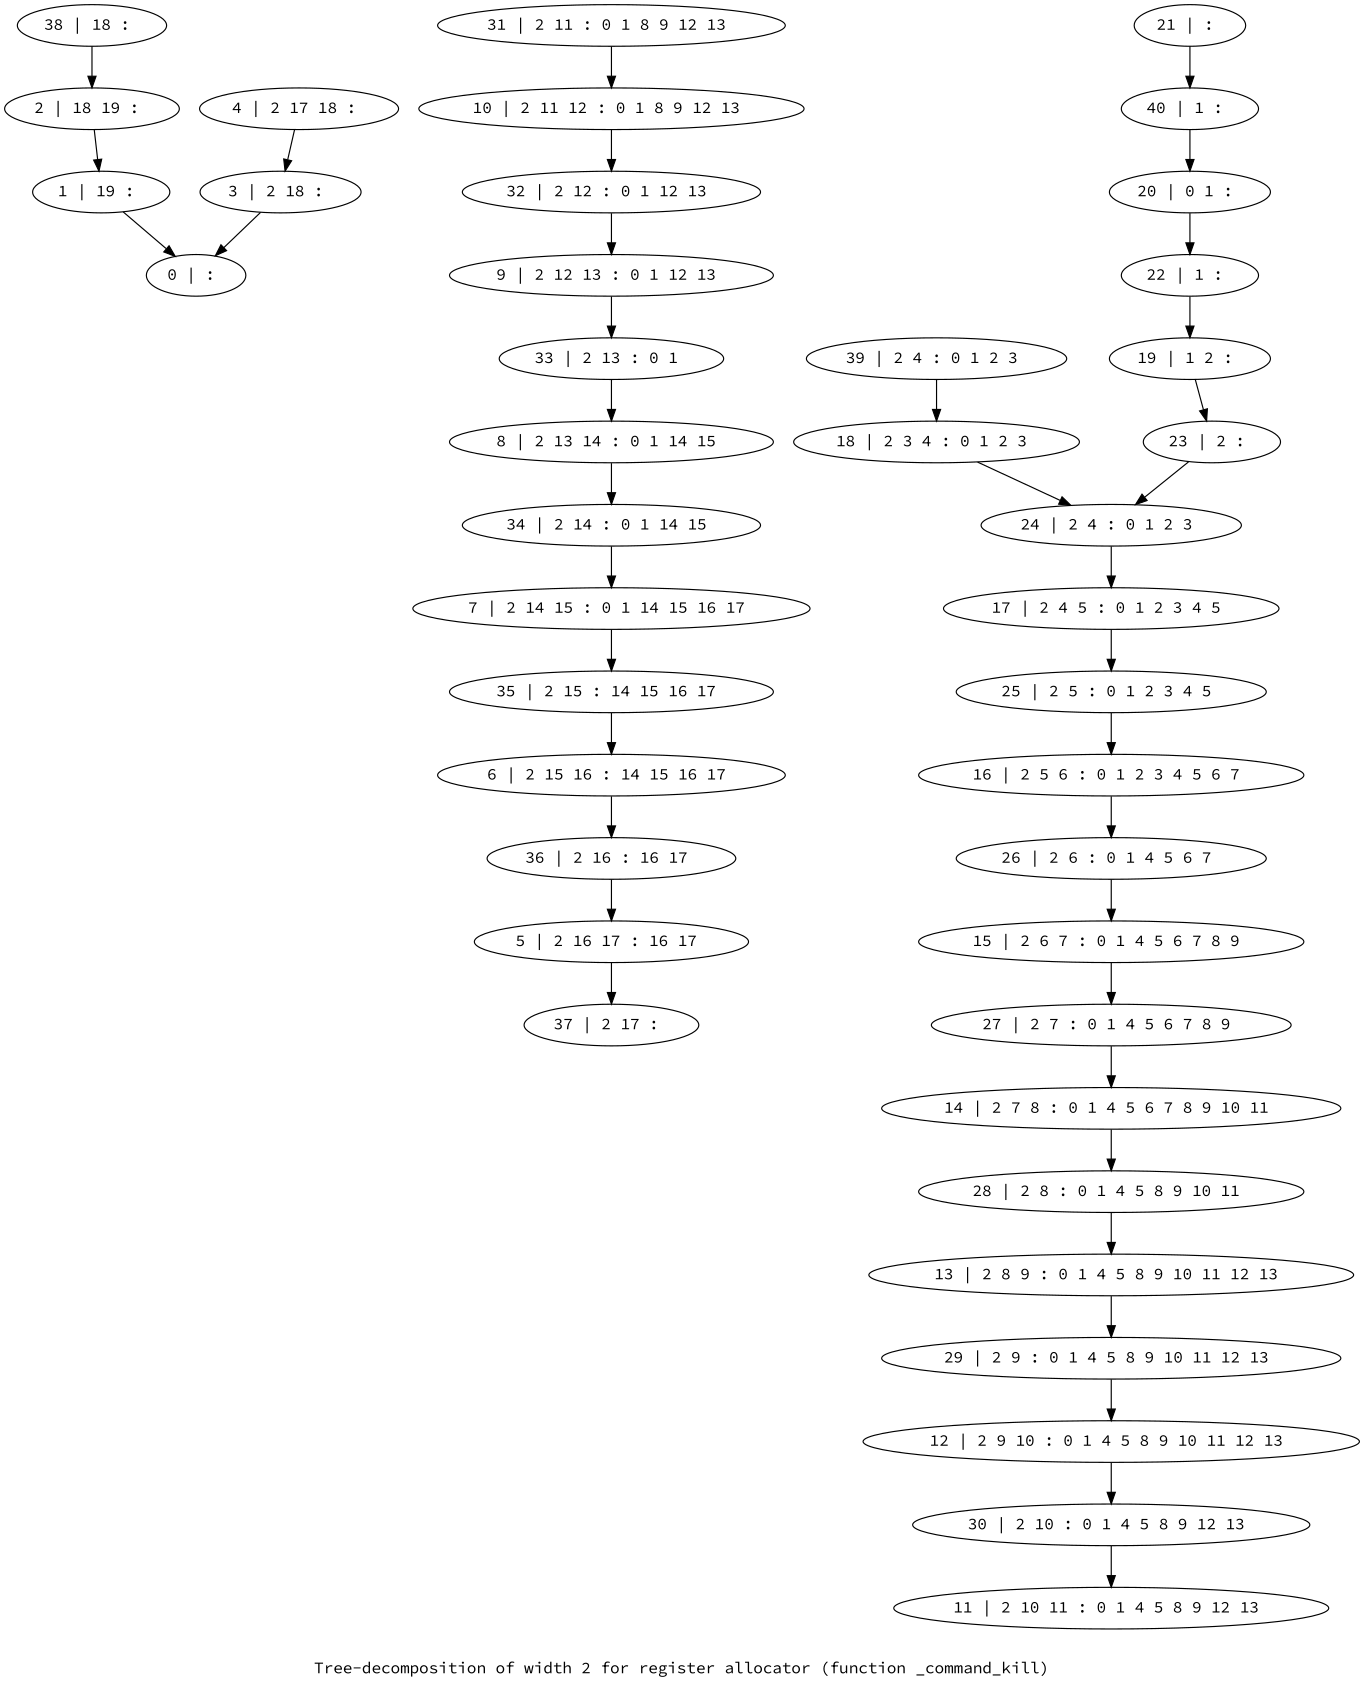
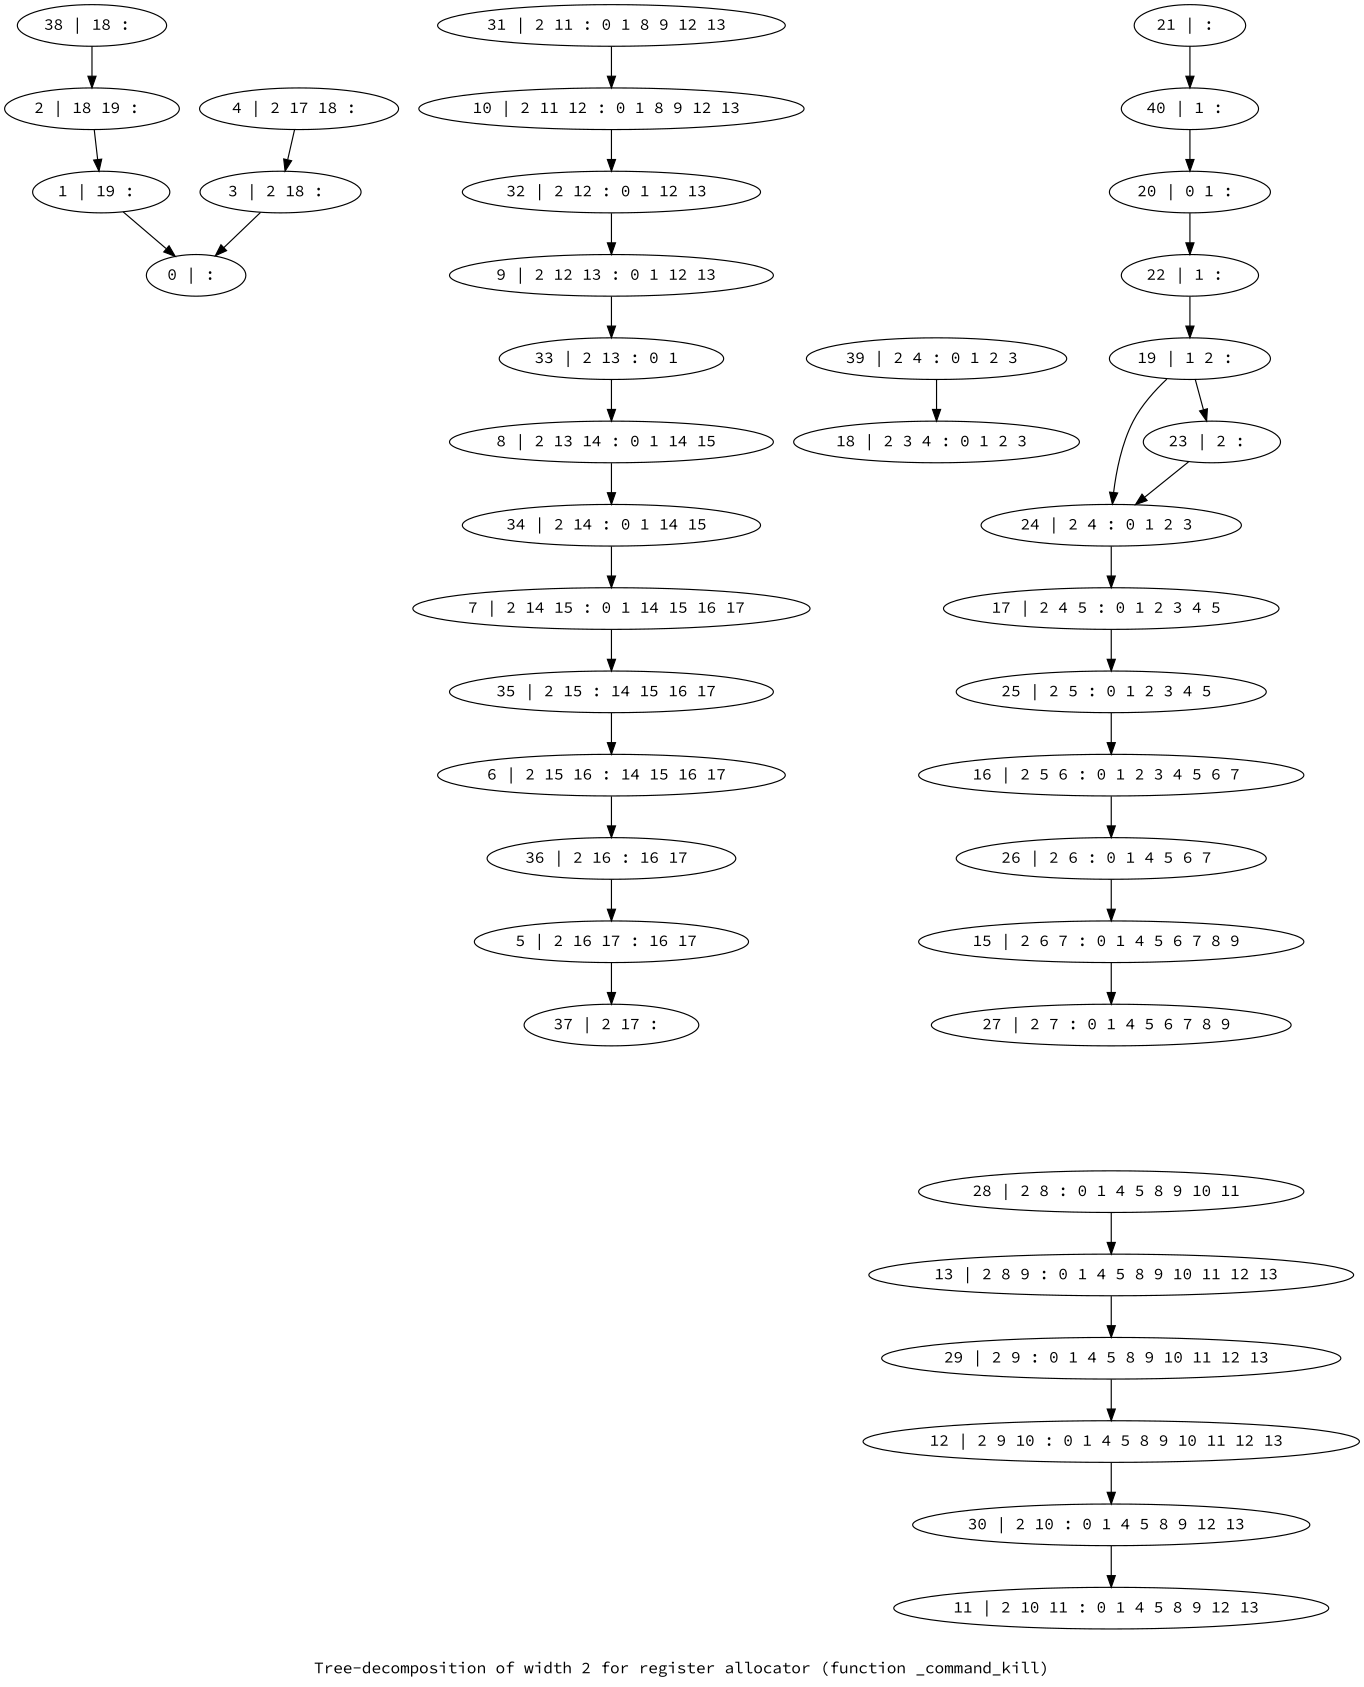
edge "18 | 2 3 4 : 0 1 2 3" -> "24 | 2 4 : 0 1 2 3": now "19 | 1 2 :" -> "24 | 2 4 : 0 1 2 3"
node "14 | 2 7 8 : 0 1 4 5 6 7 8 9 10 11": removed
